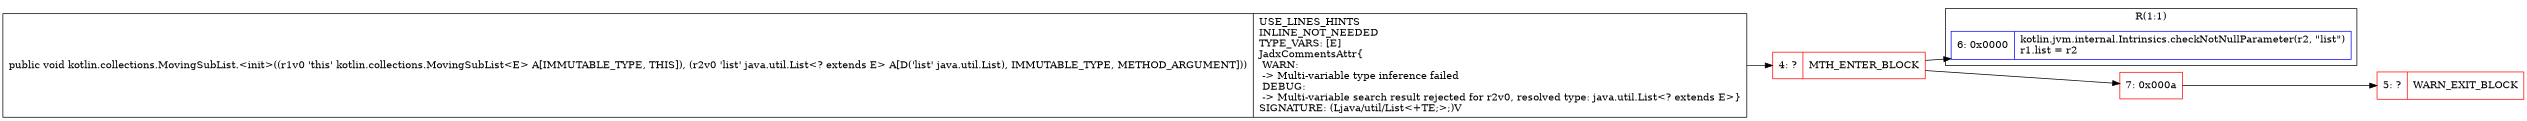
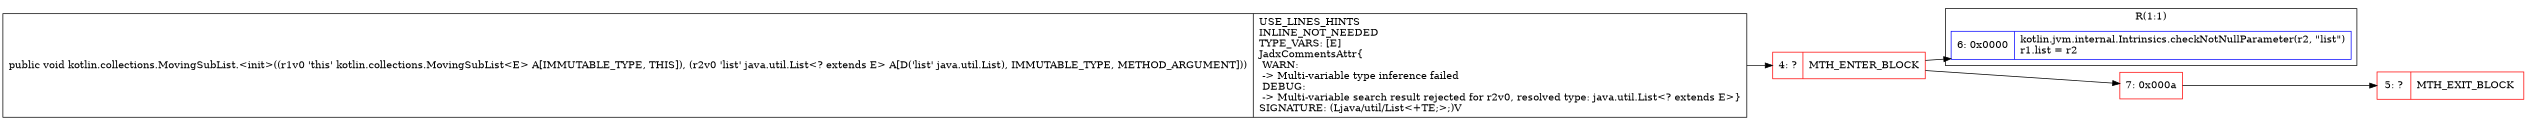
node "5: ?": text "WARN_EXIT_BLOCK" -> "MTH_EXIT_BLOCK"
